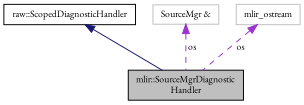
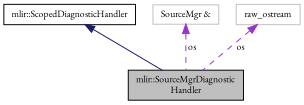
node "raw::ScopedDiagnosticHandler": label "raw::ScopedDiagnosticHandler" -> "mlir::ScopedDiagnosticHandler"
node "mlir_ostream": label "mlir_ostream" -> "raw_ostream"
